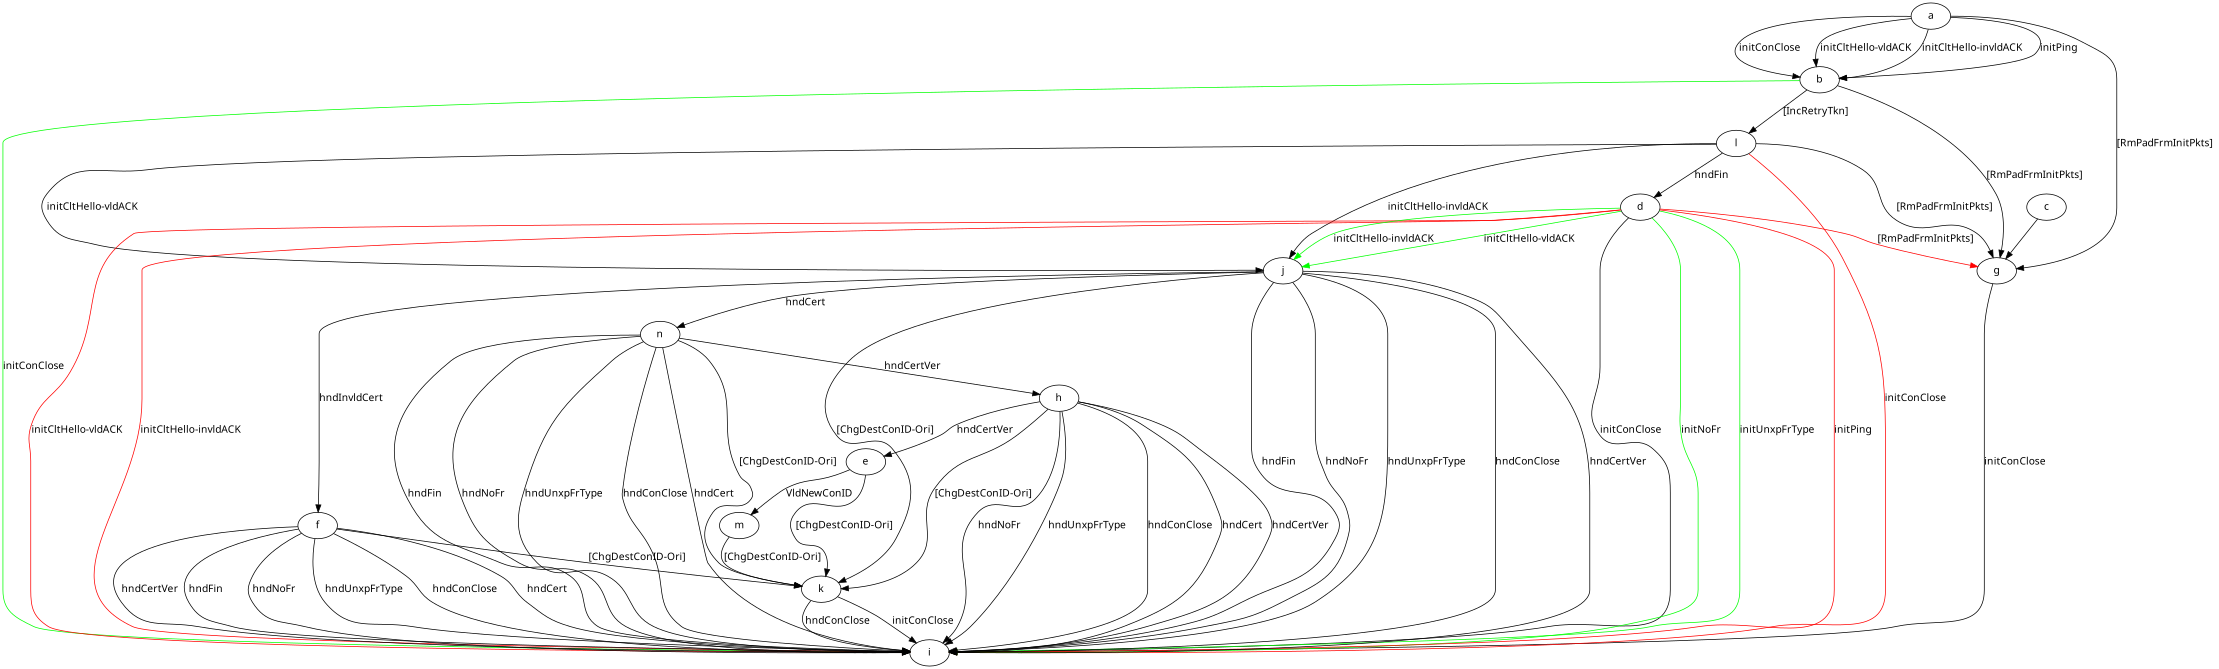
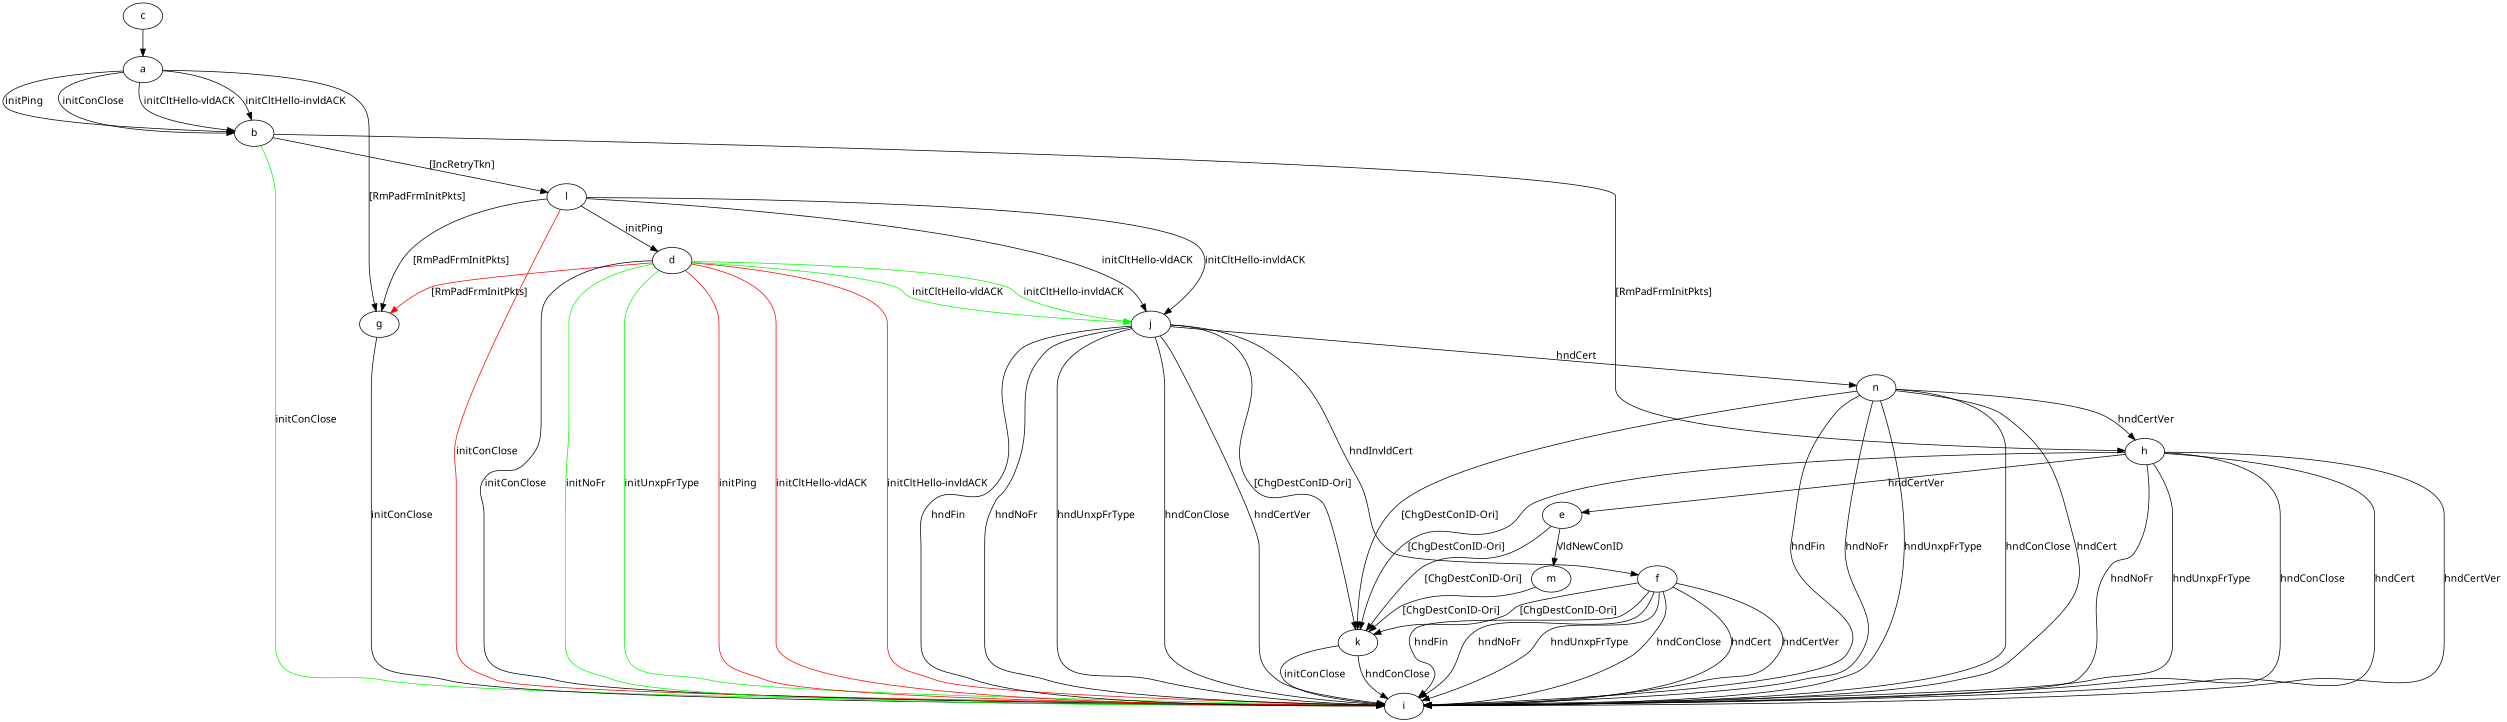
edge "b" -> "g": now "b" -> "h"
edge "l" -> "d": label "hndFin " -> "initPing "
edge "c" -> "g": now "c" -> "a"
